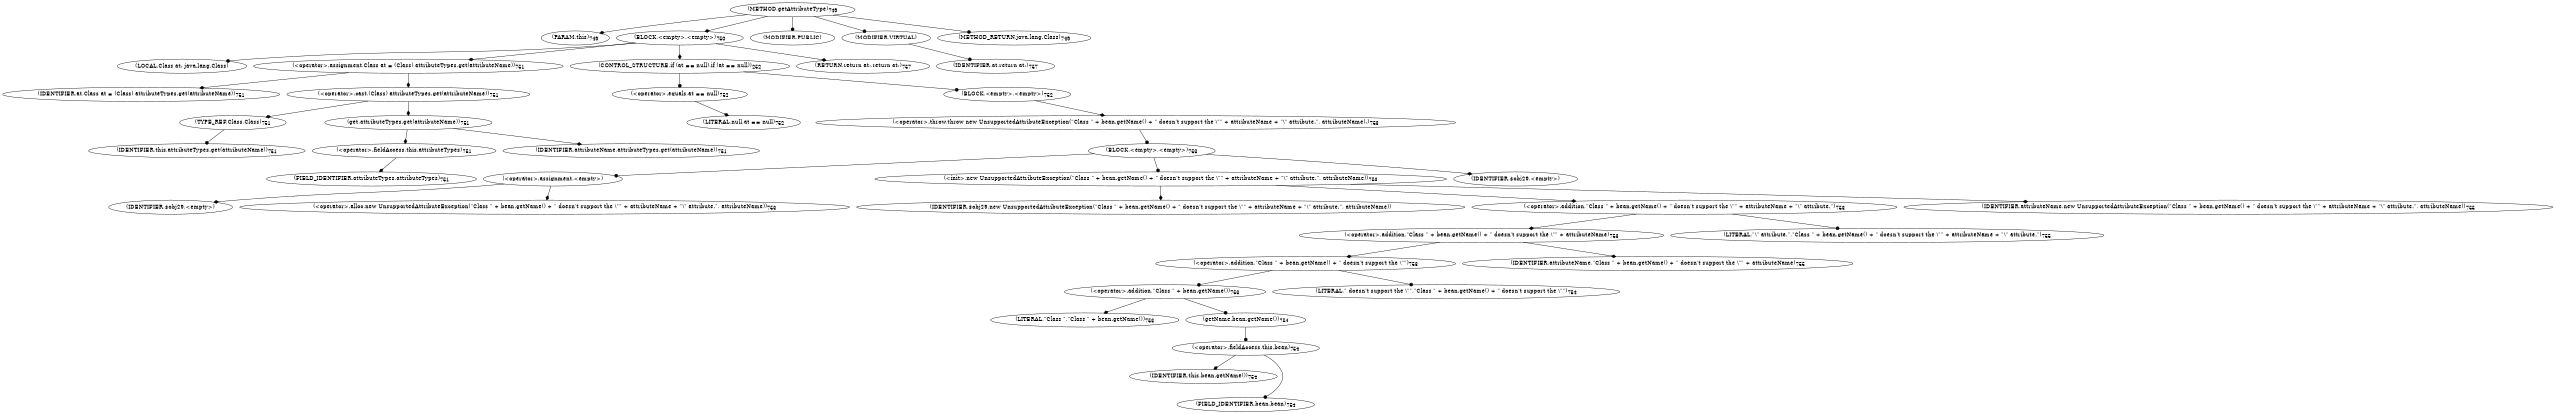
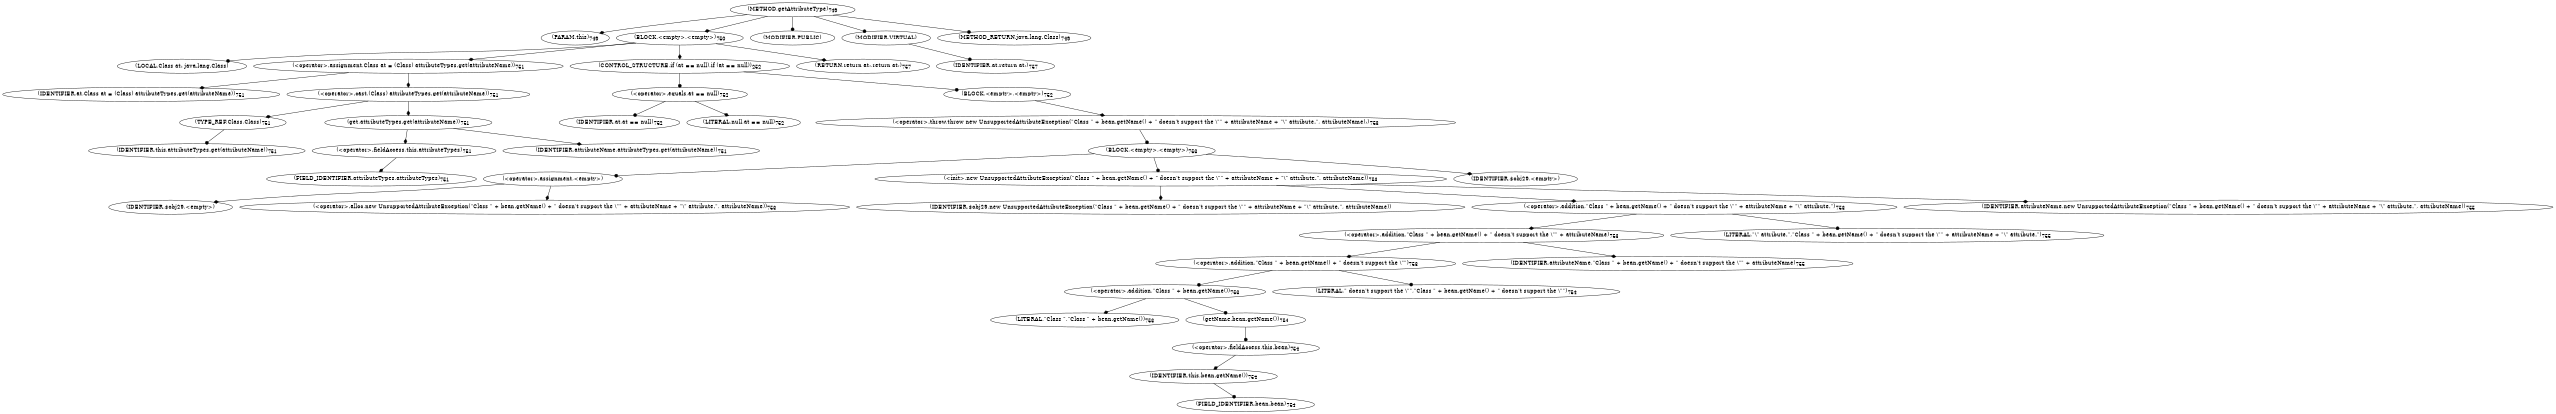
node "(IDENTIFIER,at,at == null)": added
edge "(<operator>.fieldAccess,this.bean)" -> "(FIELD_IDENTIFIER,bean,bean)": now "(IDENTIFIER,this,bean.getName())" -> "(FIELD_IDENTIFIER,bean,bean)"
